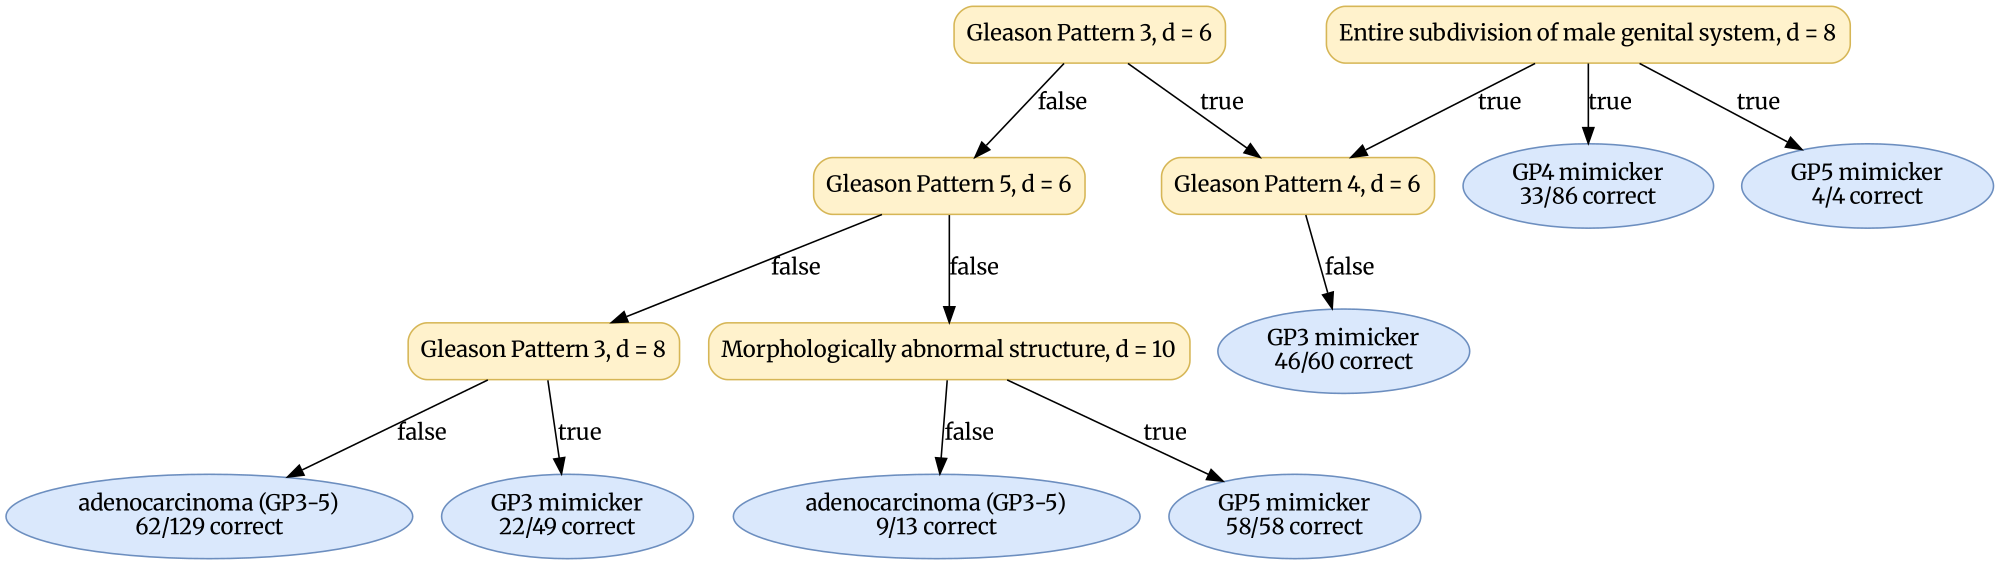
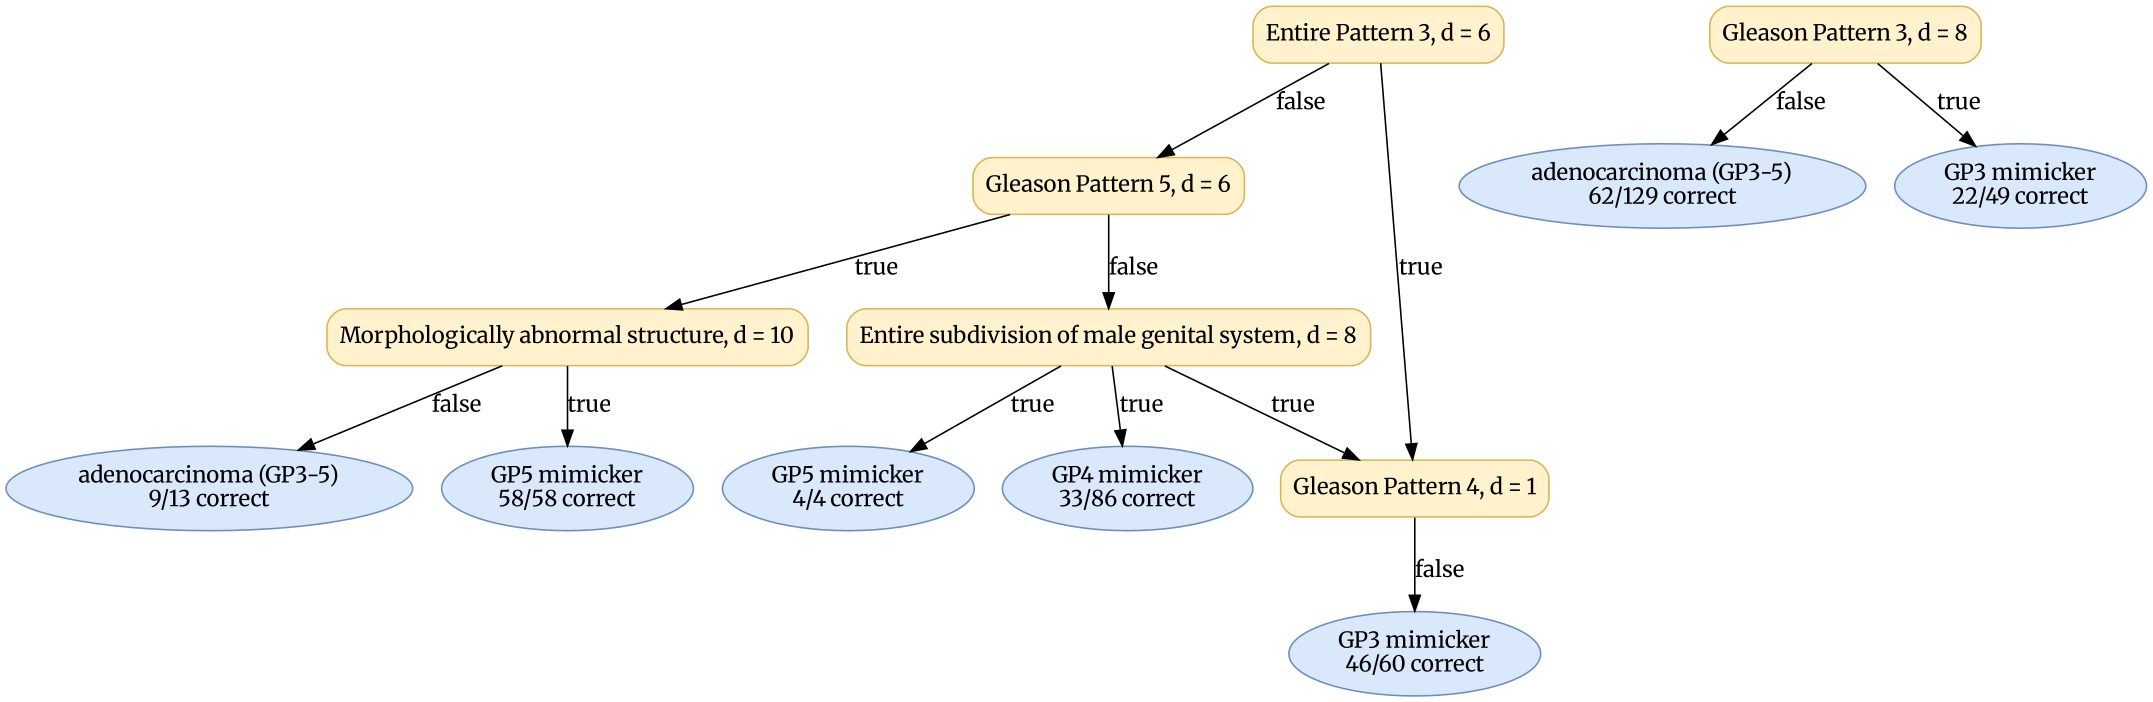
node "Gleason Pattern 3, d = 6": label "Gleason Pattern 3, d = 6" -> "Entire Pattern 3, d = 6"
node "Gleason Pattern 4, d = 6": label "Gleason Pattern 4, d = 6" -> "Gleason Pattern 4, d = 1"
edge "Gleason Pattern 5, d = 6" -> "Gleason Pattern 3, d = 8": now "Gleason Pattern 5, d = 6" -> "Entire subdivision of male genital system, d = 8"
edge "Gleason Pattern 5, d = 6" -> "Morphologically abnormal structure, d = 10": label "false" -> "true"
